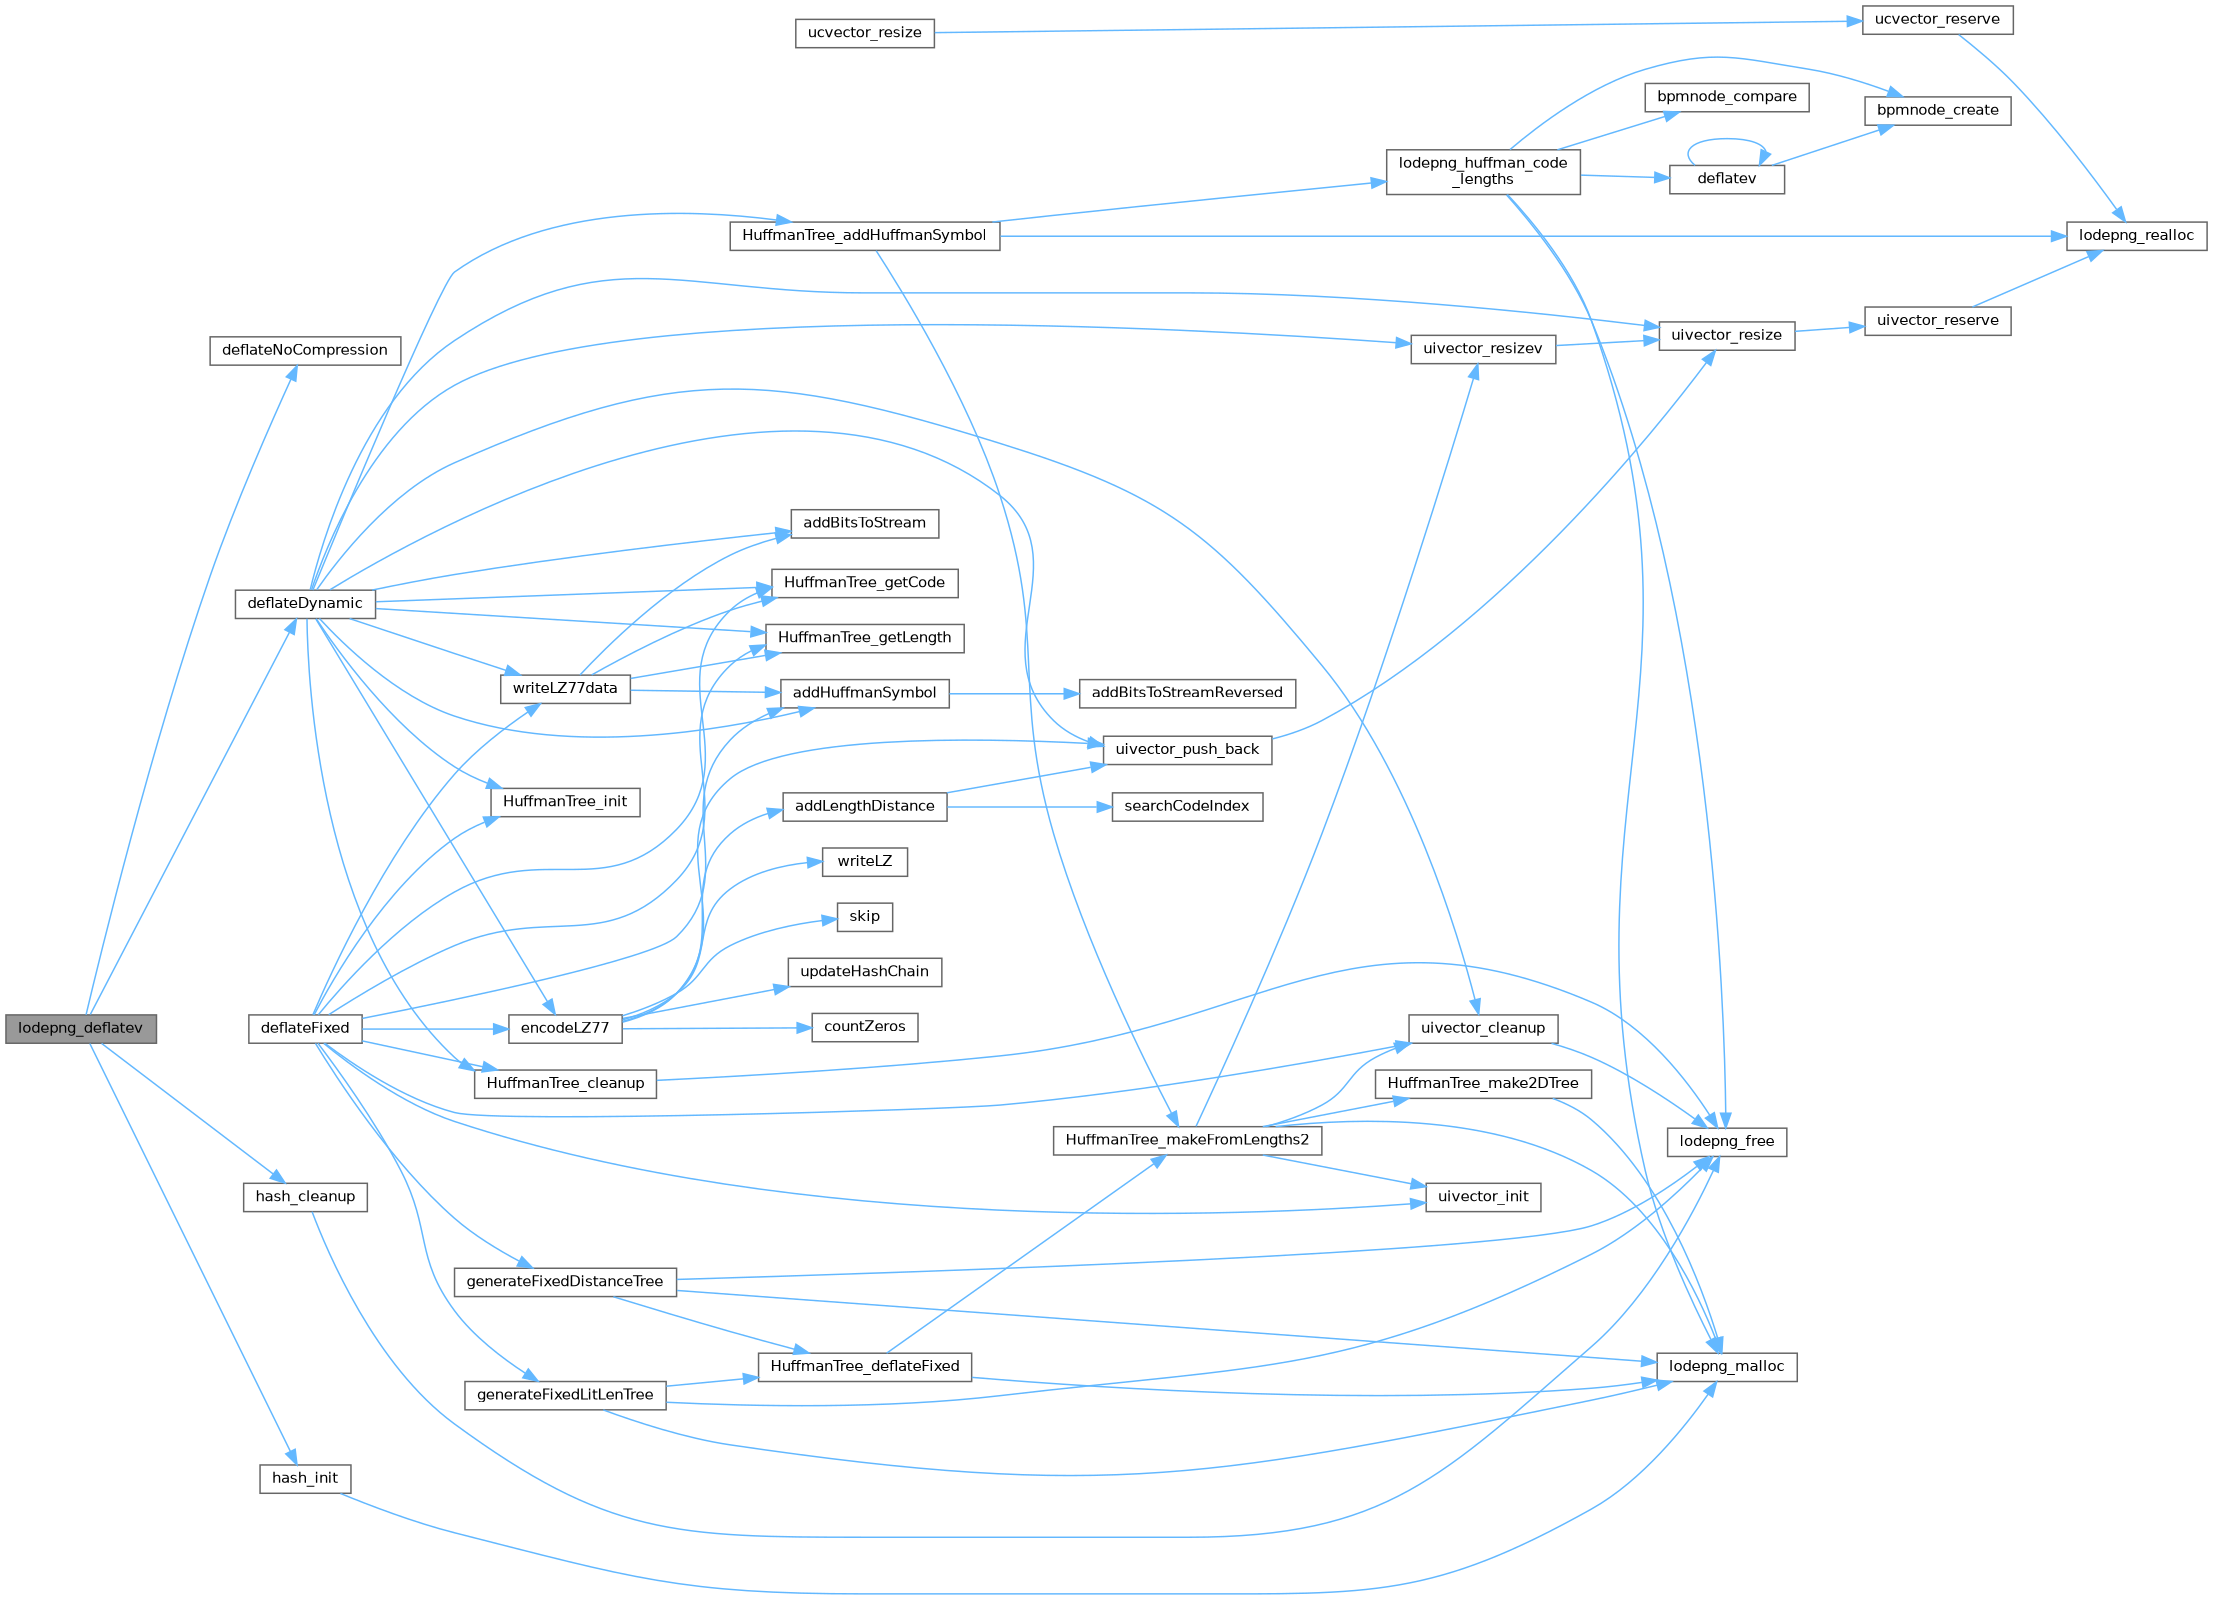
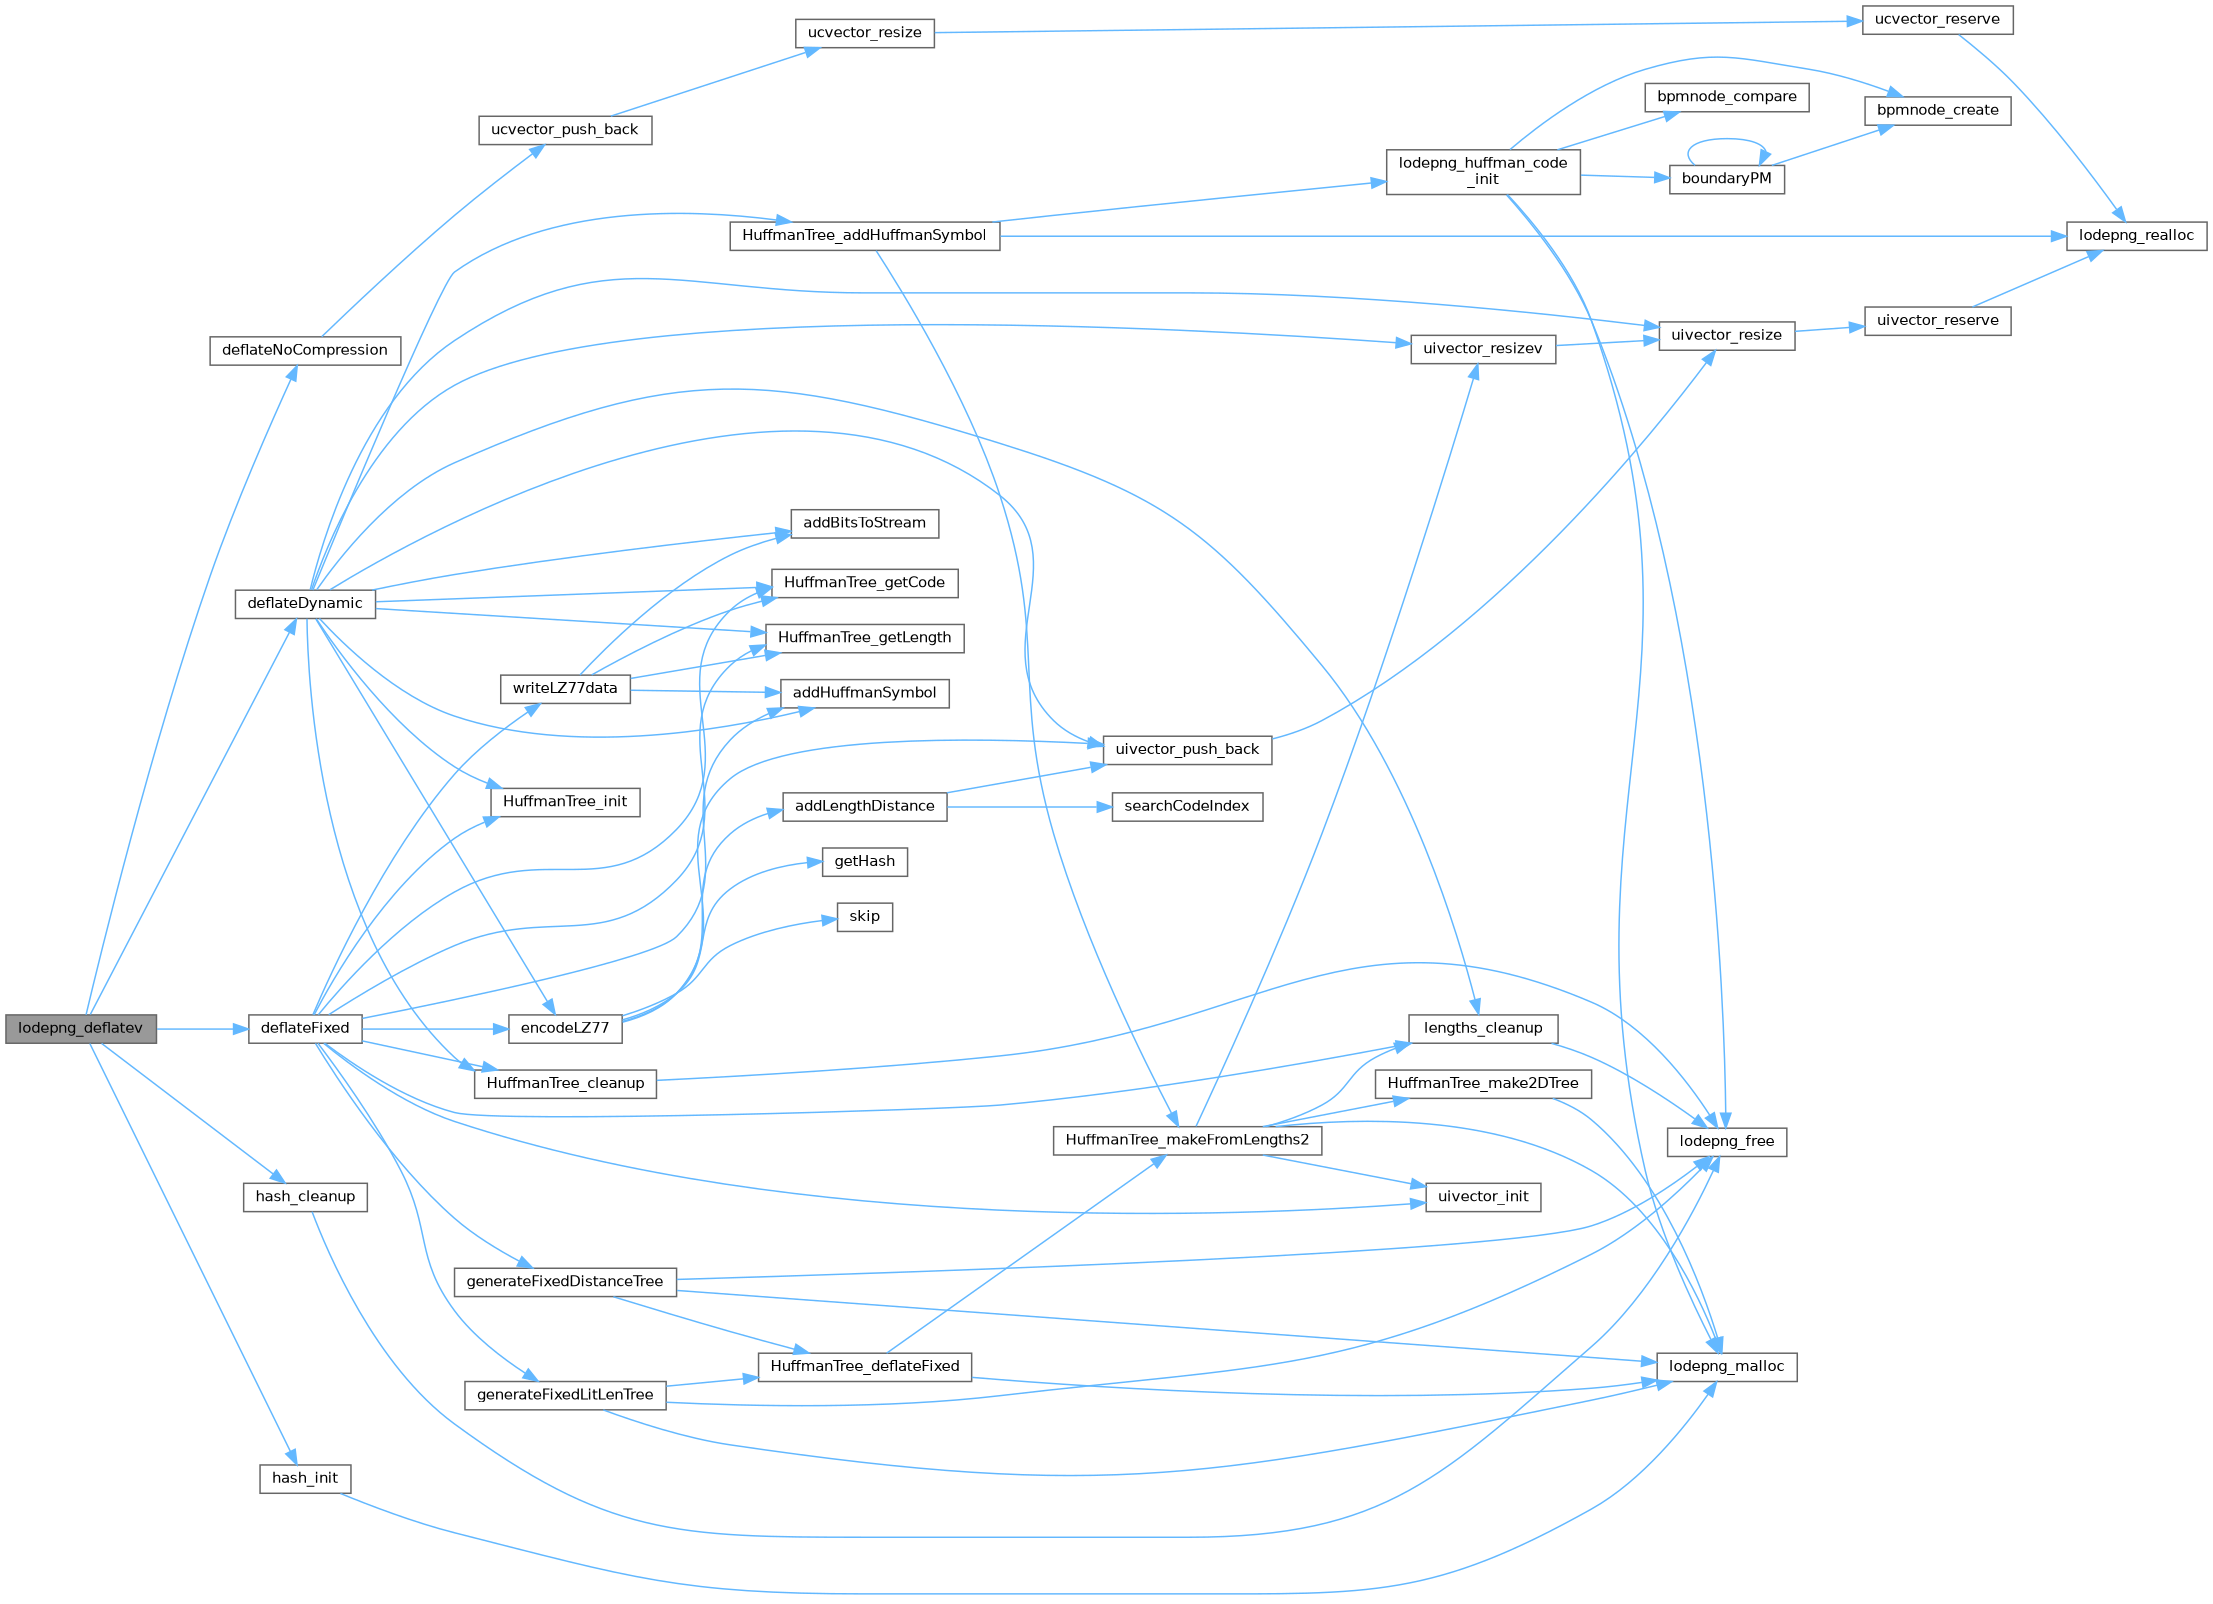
node "ucvector_push_back": added
node "lodepng_huffman_code _lengths": label "lodepng_huffman_code _lengths" -> "lodepng_huffman_code _init"
node "deflatev": label "deflatev" -> "boundaryPM"
edge "deflateDynamic" -> "writeLZ77data": removed
node "addBitsToStreamReversed": removed
node "writeLZ": label "writeLZ" -> "getHash"
node "updateHashChain": removed
node "countZeros": removed
edge "lodepng_deflatev" -> "deflateFixed": added
node "uivector_cleanup": label "uivector_cleanup" -> "lengths_cleanup"
